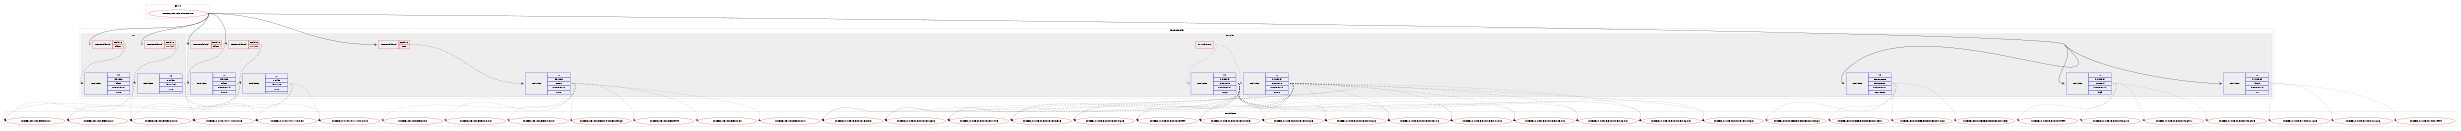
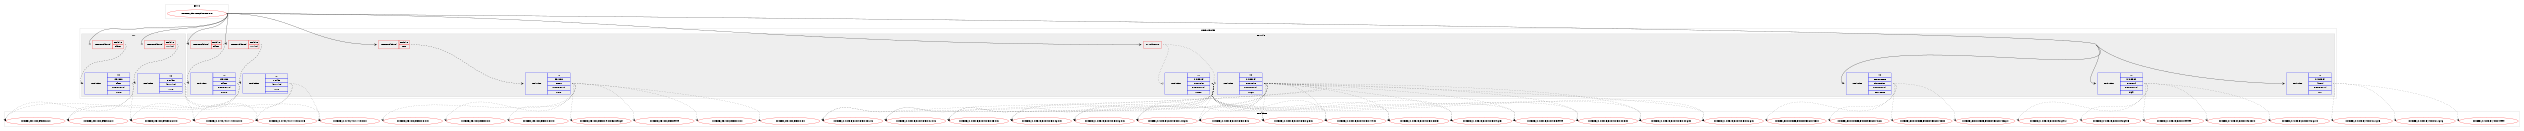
edge "portage://dev-cpp/glog-0.3.4-r1" -> "any_of_group": added
node "portage://sys-devel/autoconf-2.13-r1": added
